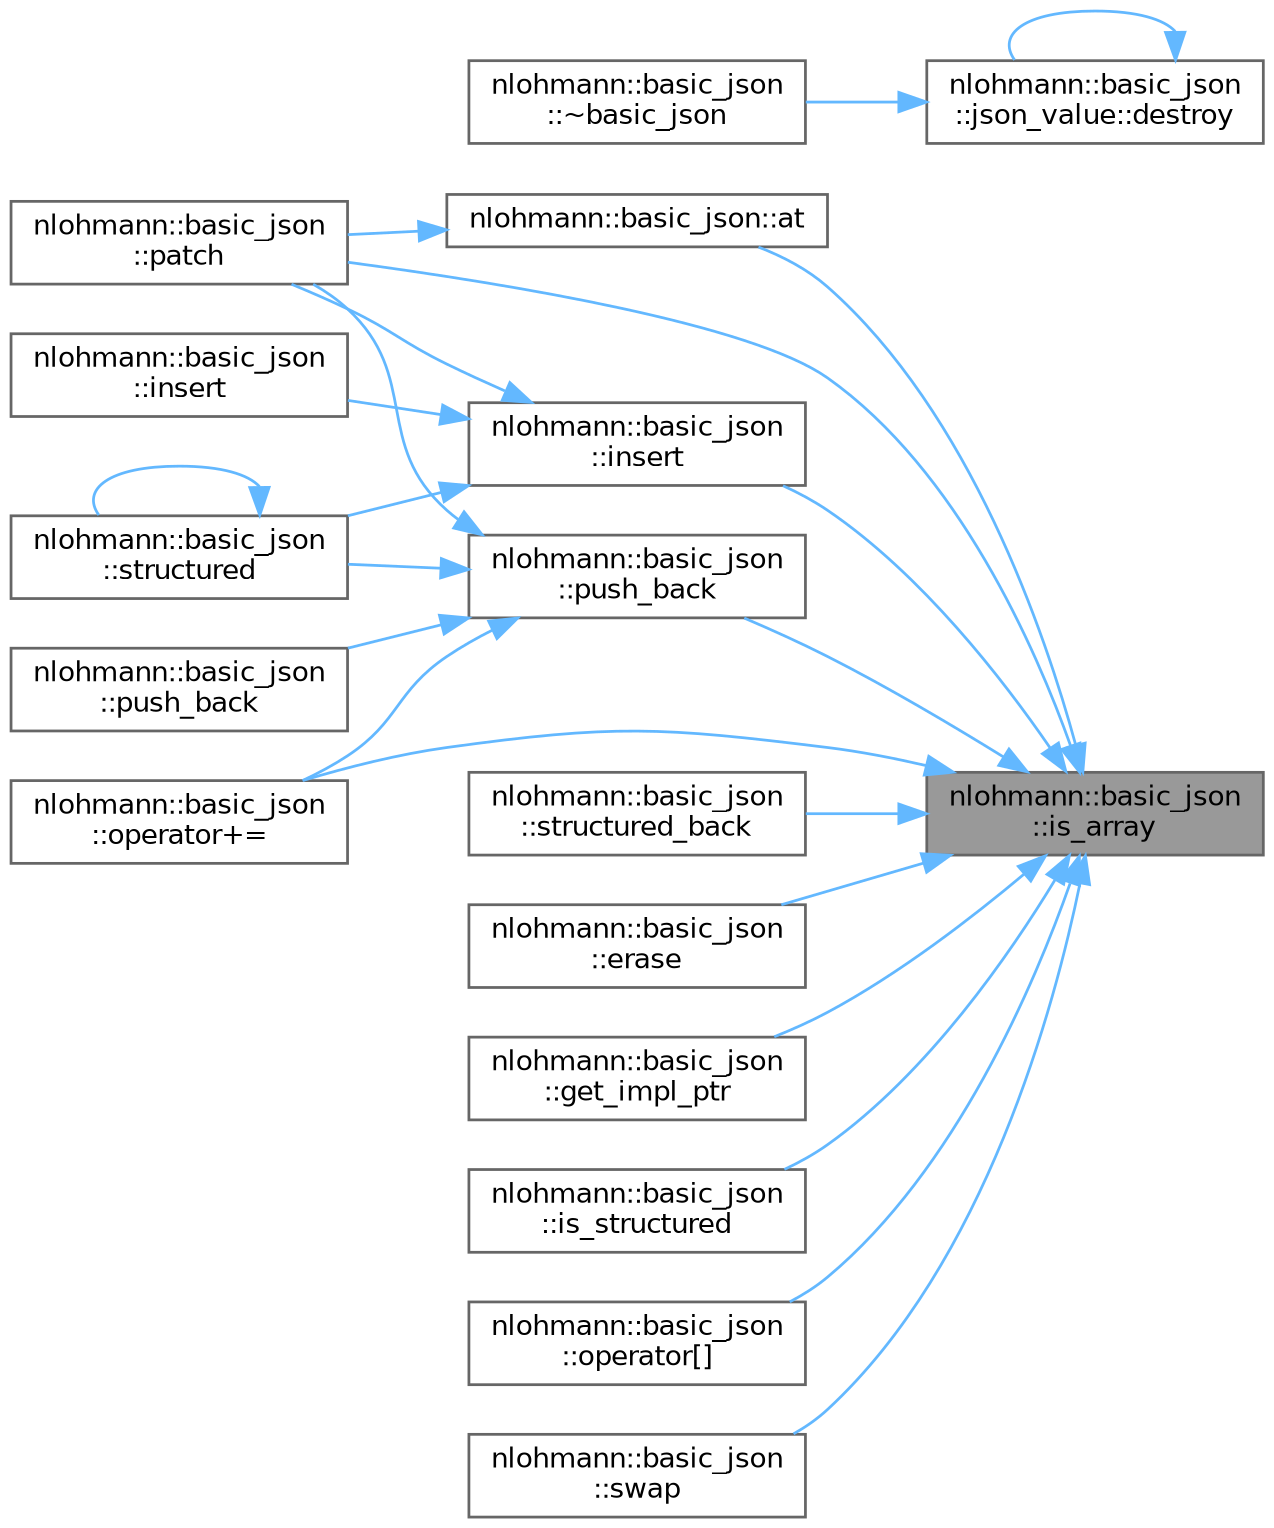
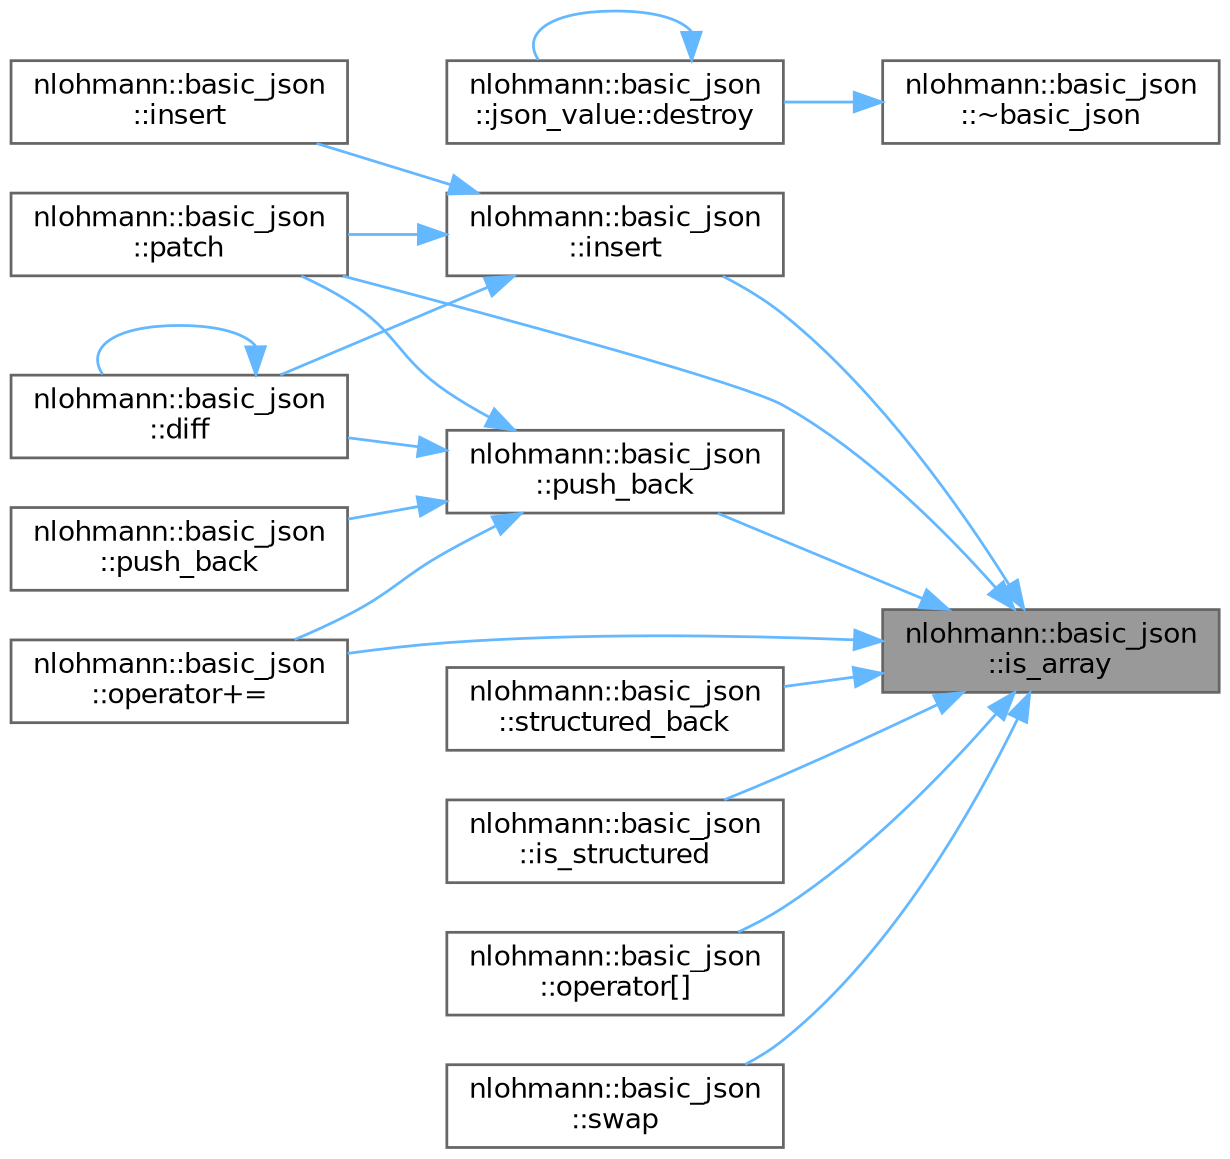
edge "nlohmann::basic_json ::~basic_json" -> "nlohmann::basic_json ::json_value::destroy": reversed
node "nlohmann::basic_json::at": removed
node "nlohmann::basic_json ::structured": label "nlohmann::basic_json ::structured" -> "nlohmann::basic_json ::diff"
node "nlohmann::basic_json ::erase": removed
node "nlohmann::basic_json ::get_impl_ptr": removed
